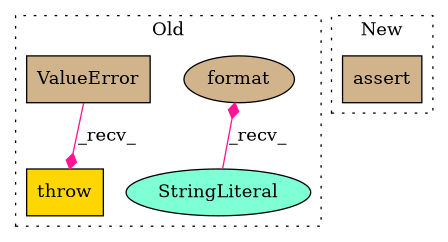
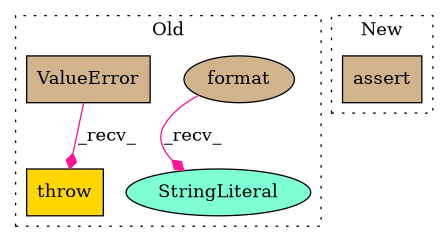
edge "StringLiteral" -> "format": reversed
